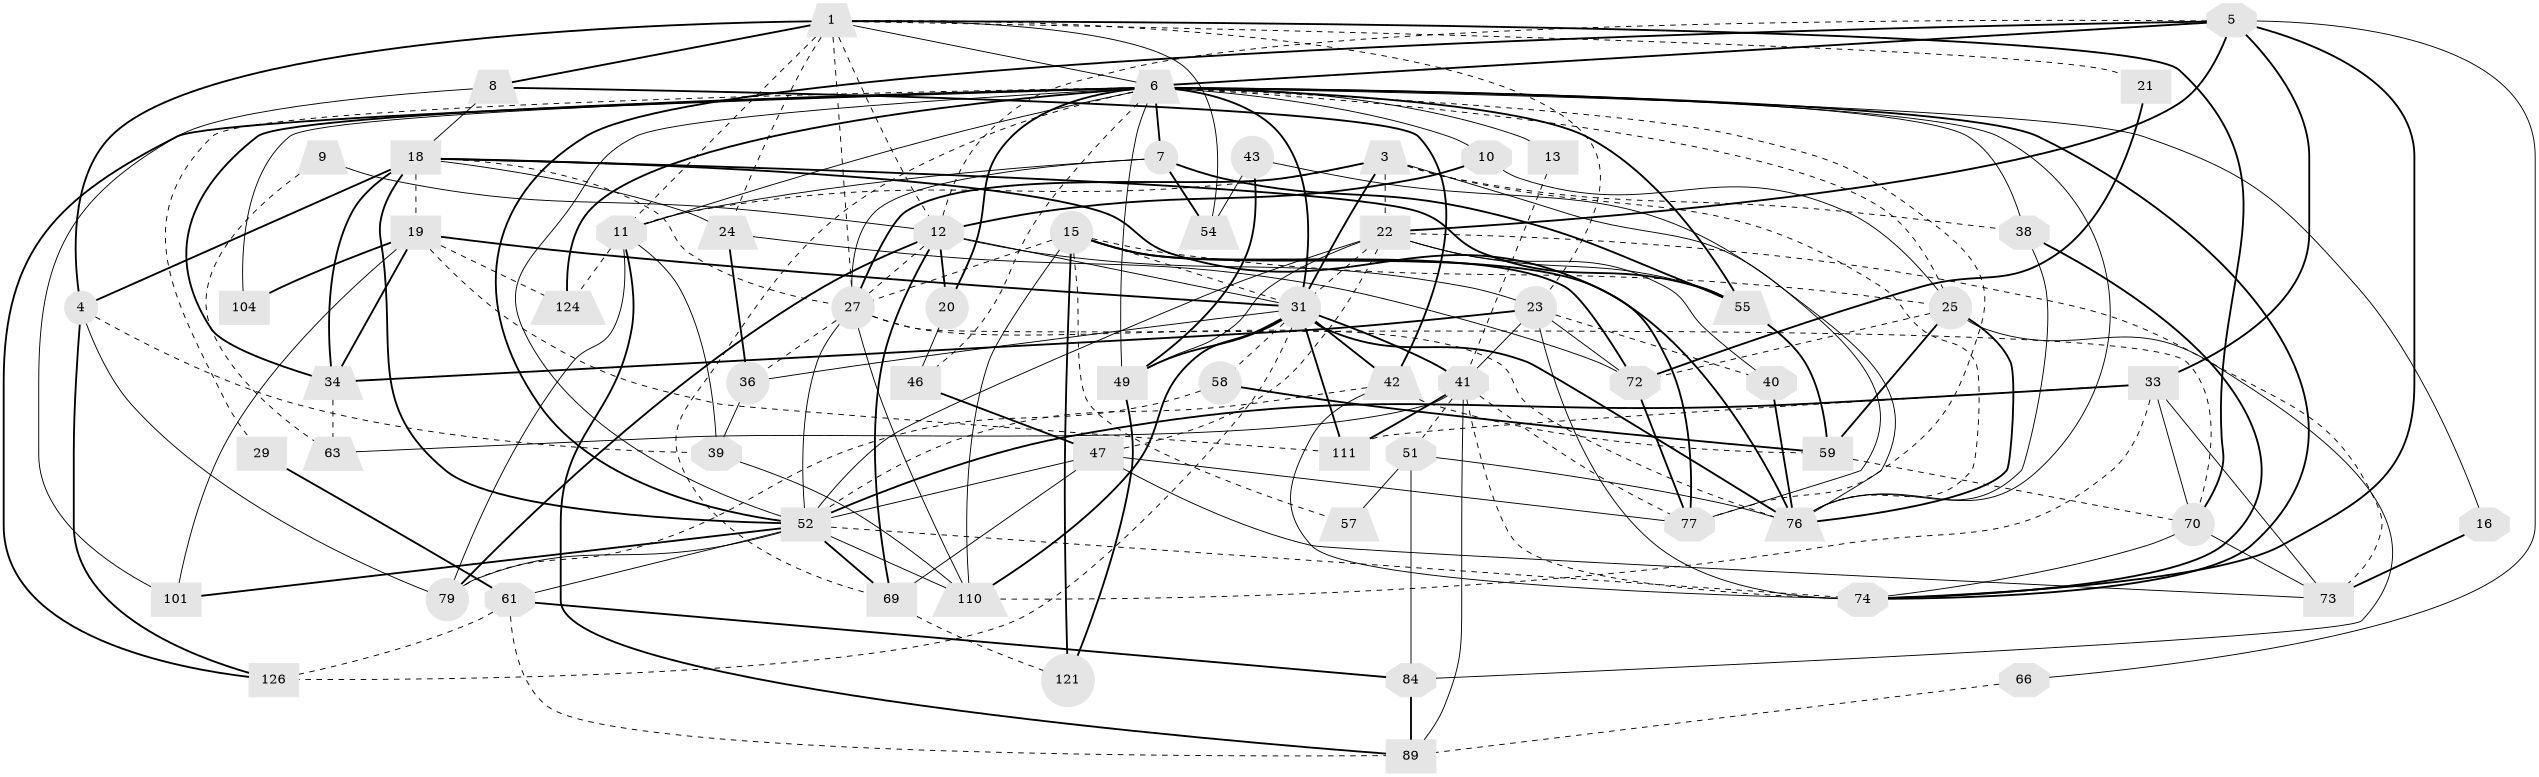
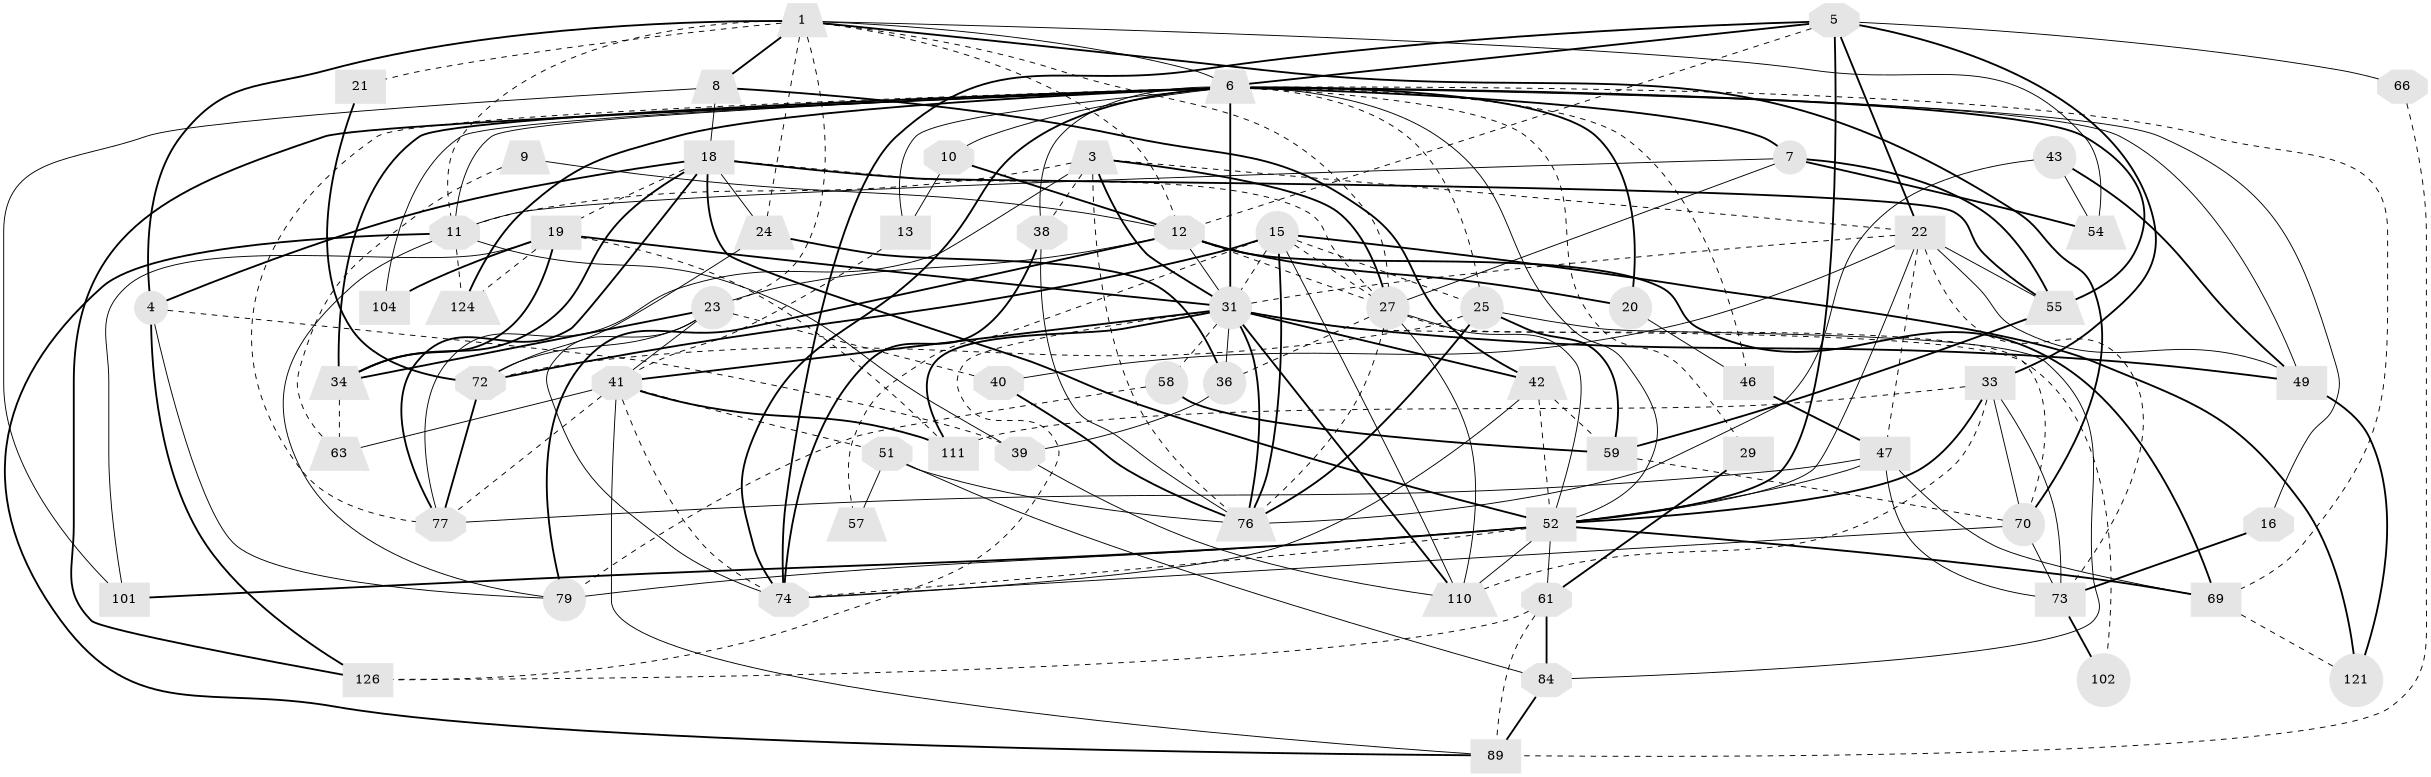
edge "6" -- "76": removed
edge "10" -- "25": now "10" -- "13"
node "102": added
